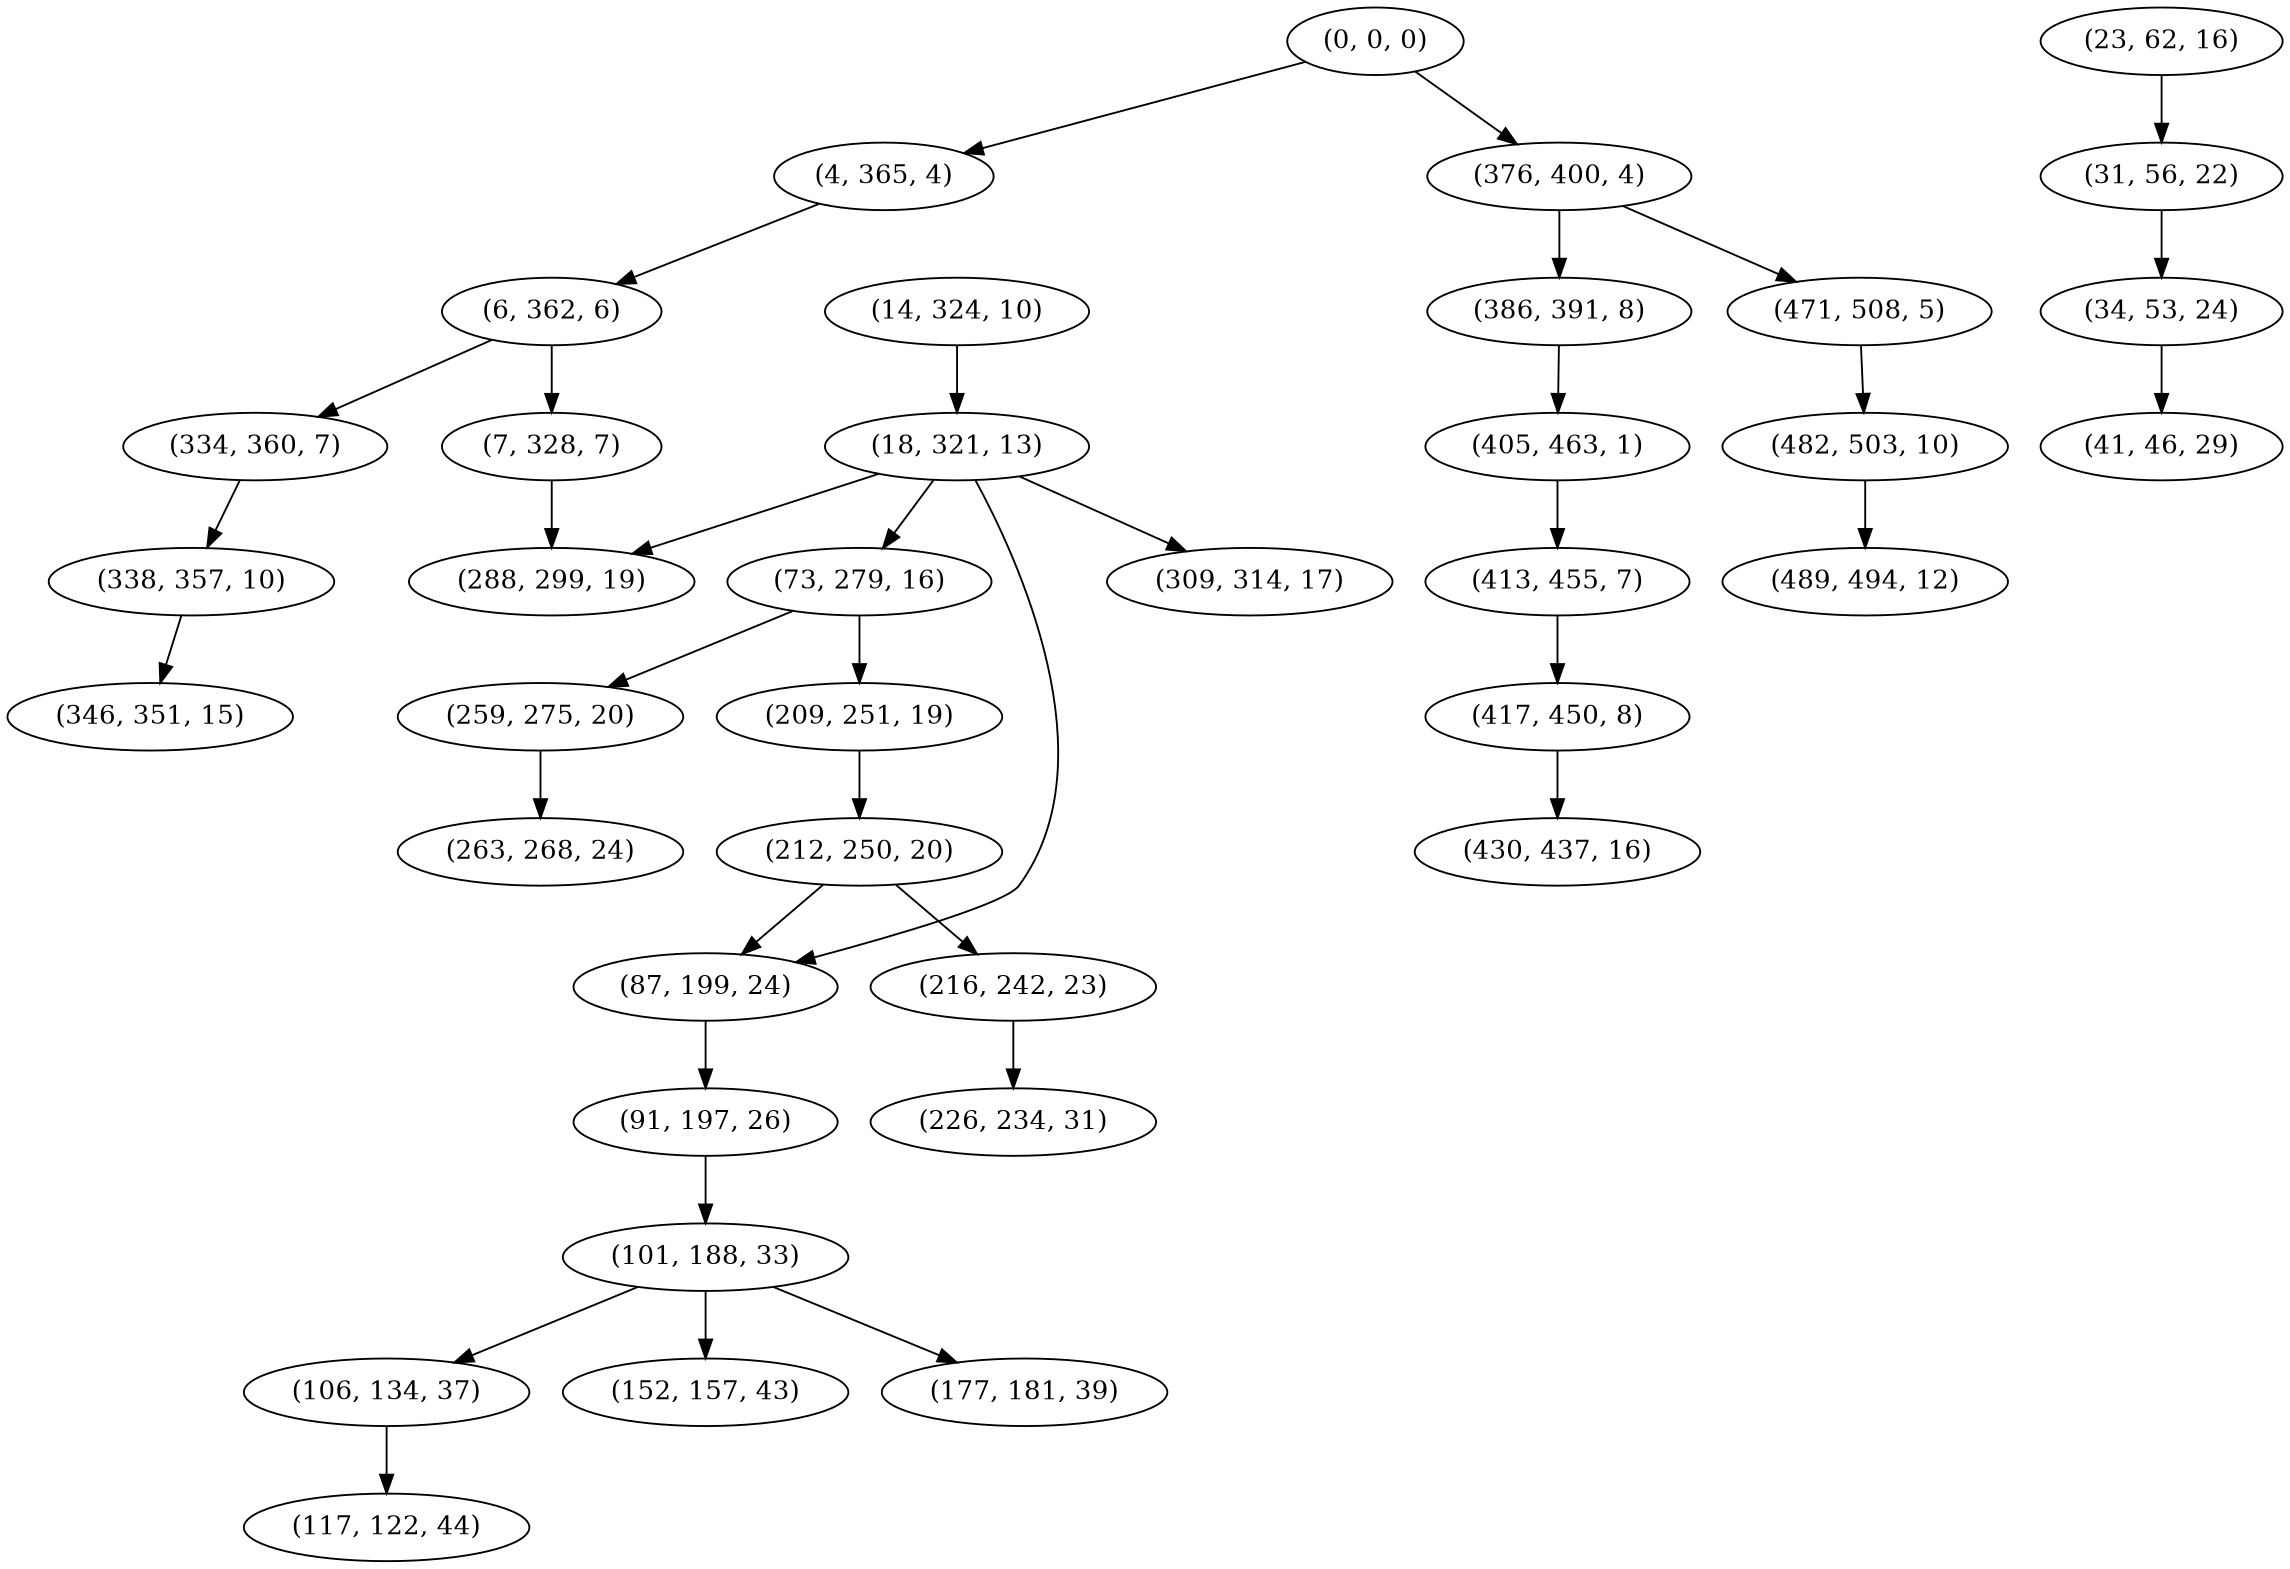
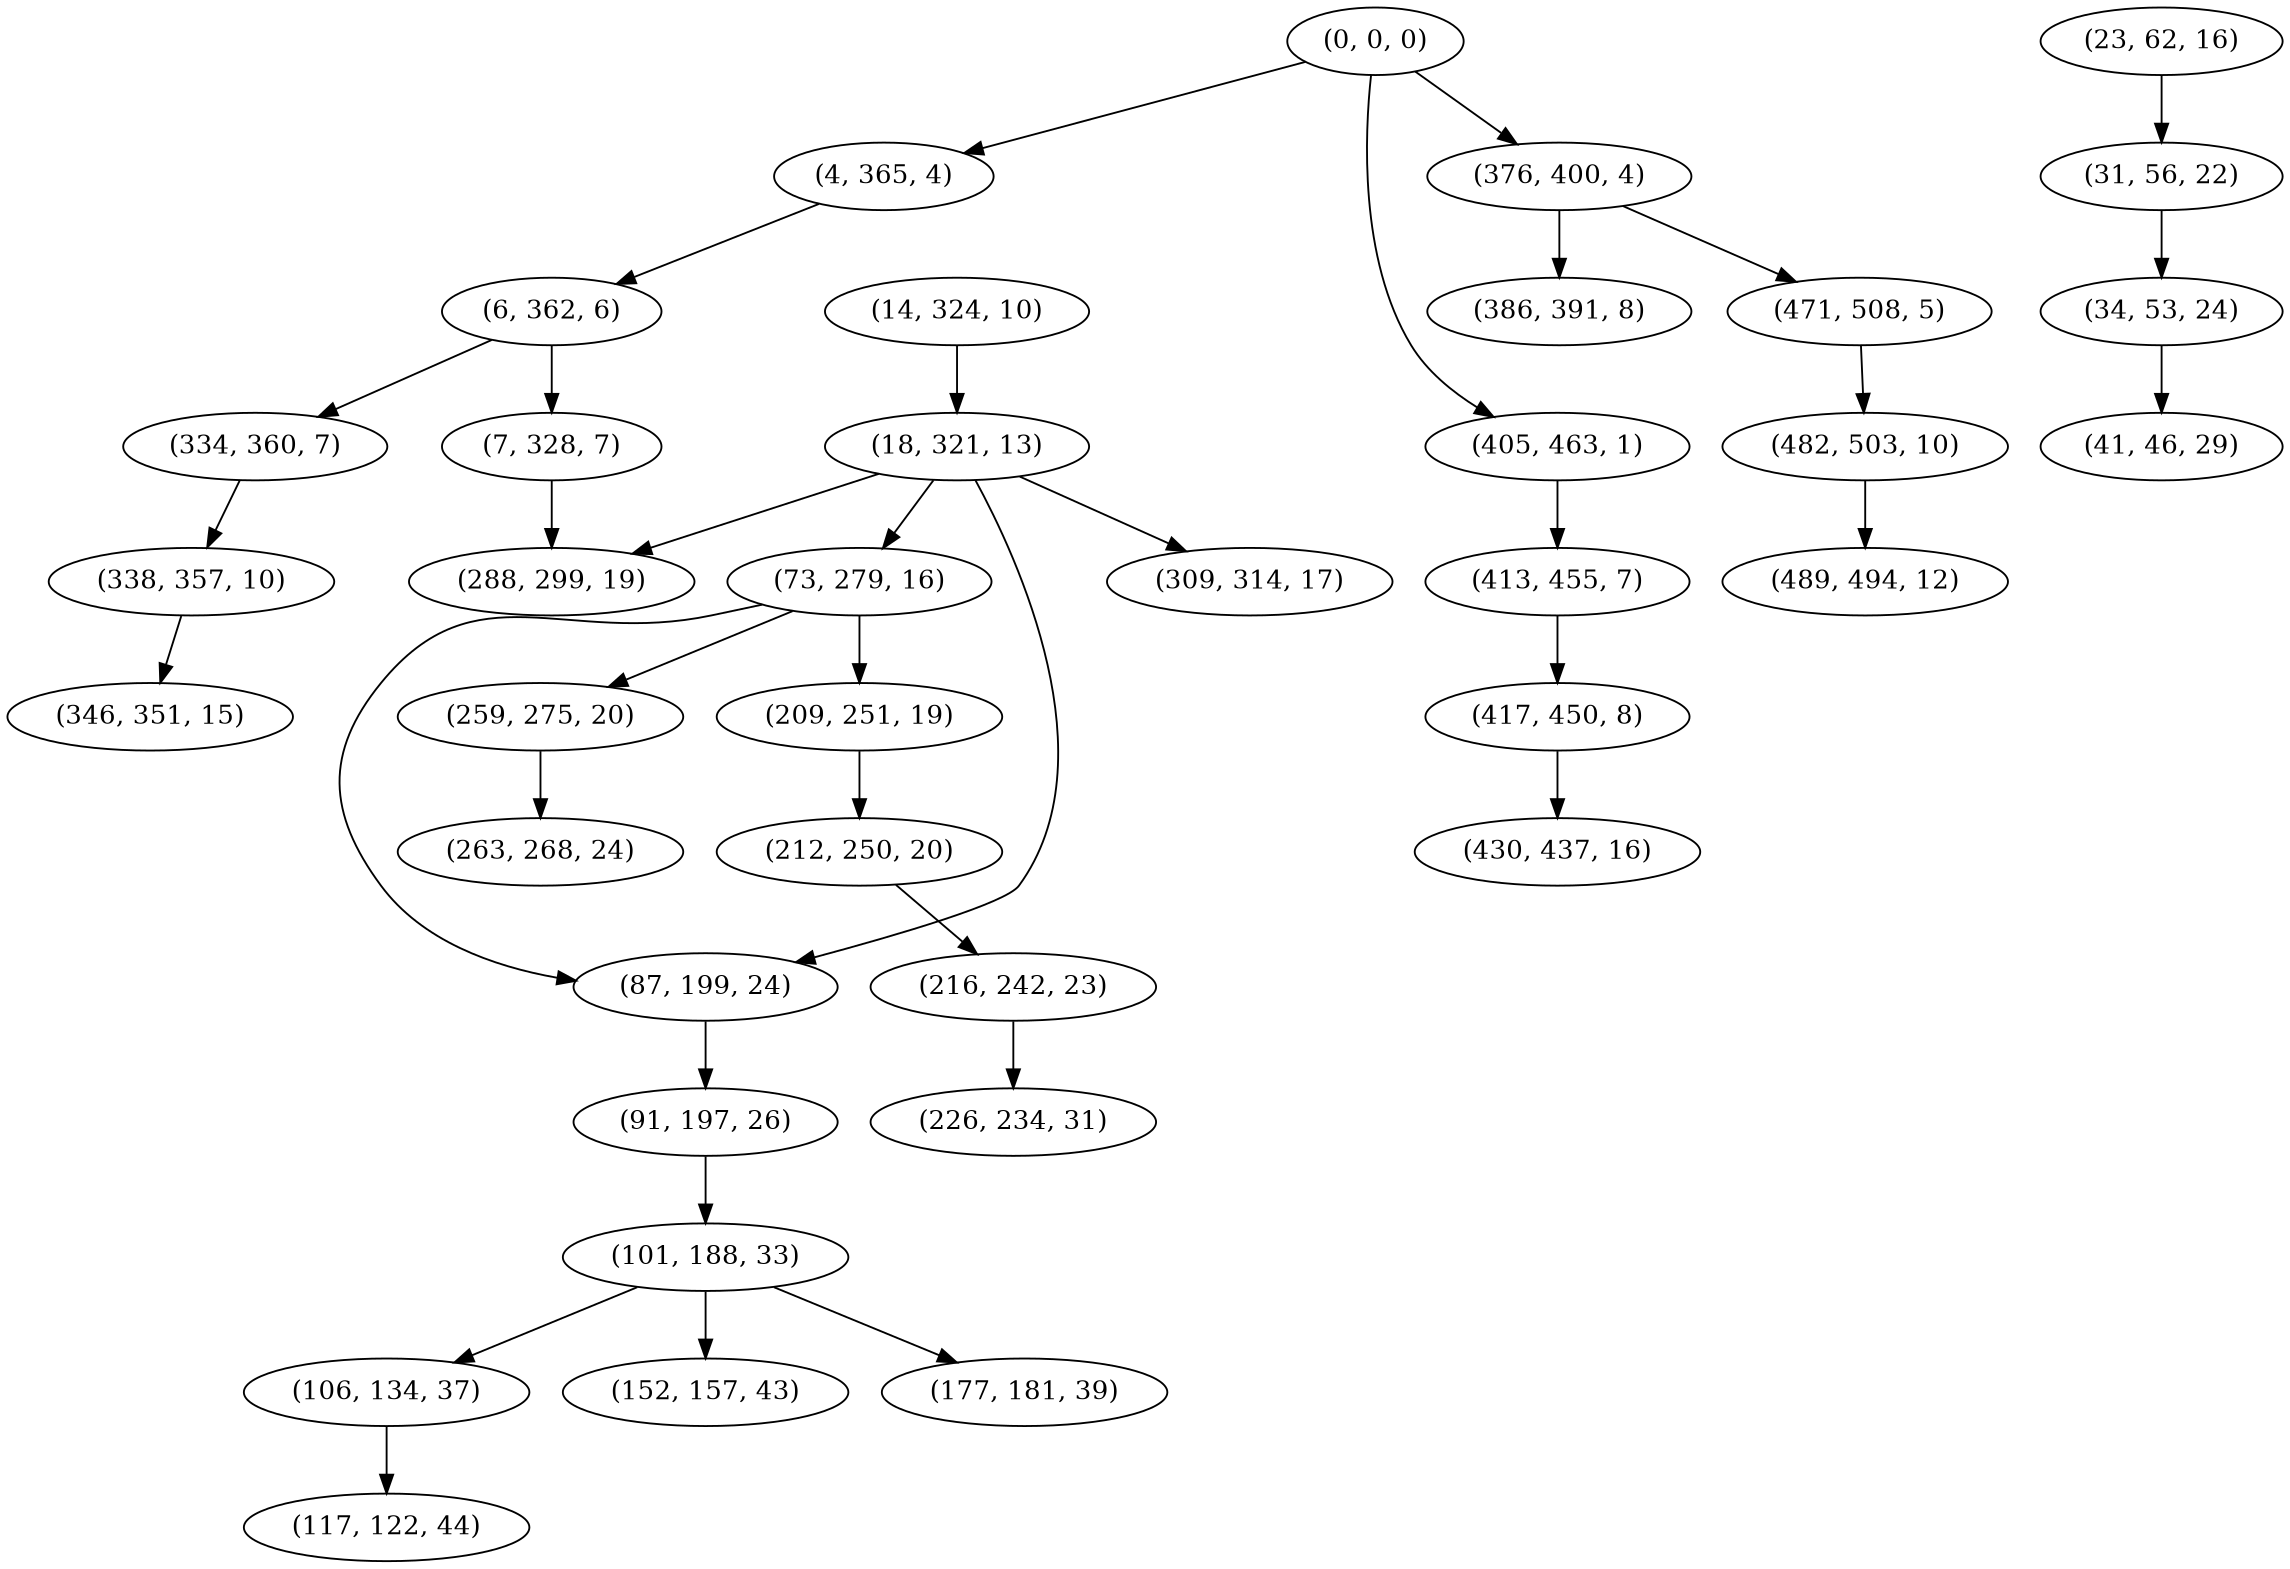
edge "(386, 391, 8)" -> "(405, 463, 1)": now "(0, 0, 0)" -> "(405, 463, 1)"
edge "(212, 250, 20)" -> "(87, 199, 24)": now "(73, 279, 16)" -> "(87, 199, 24)"
